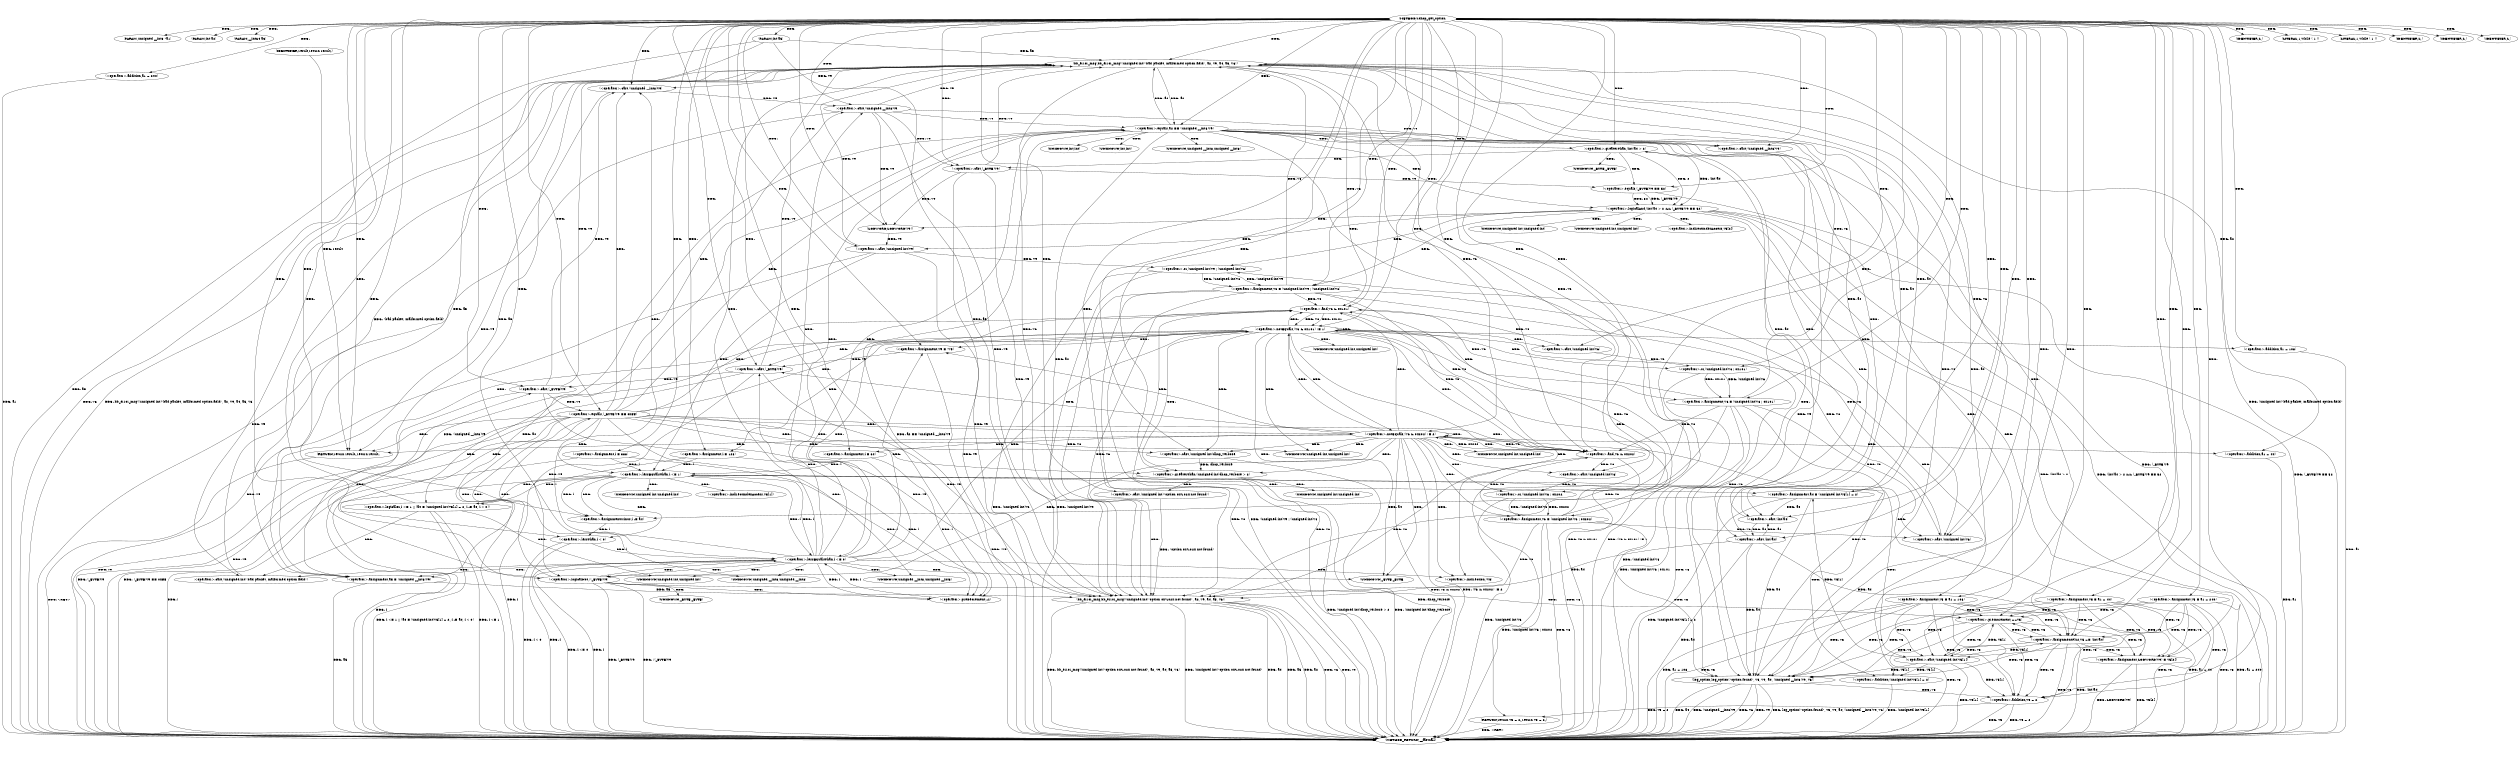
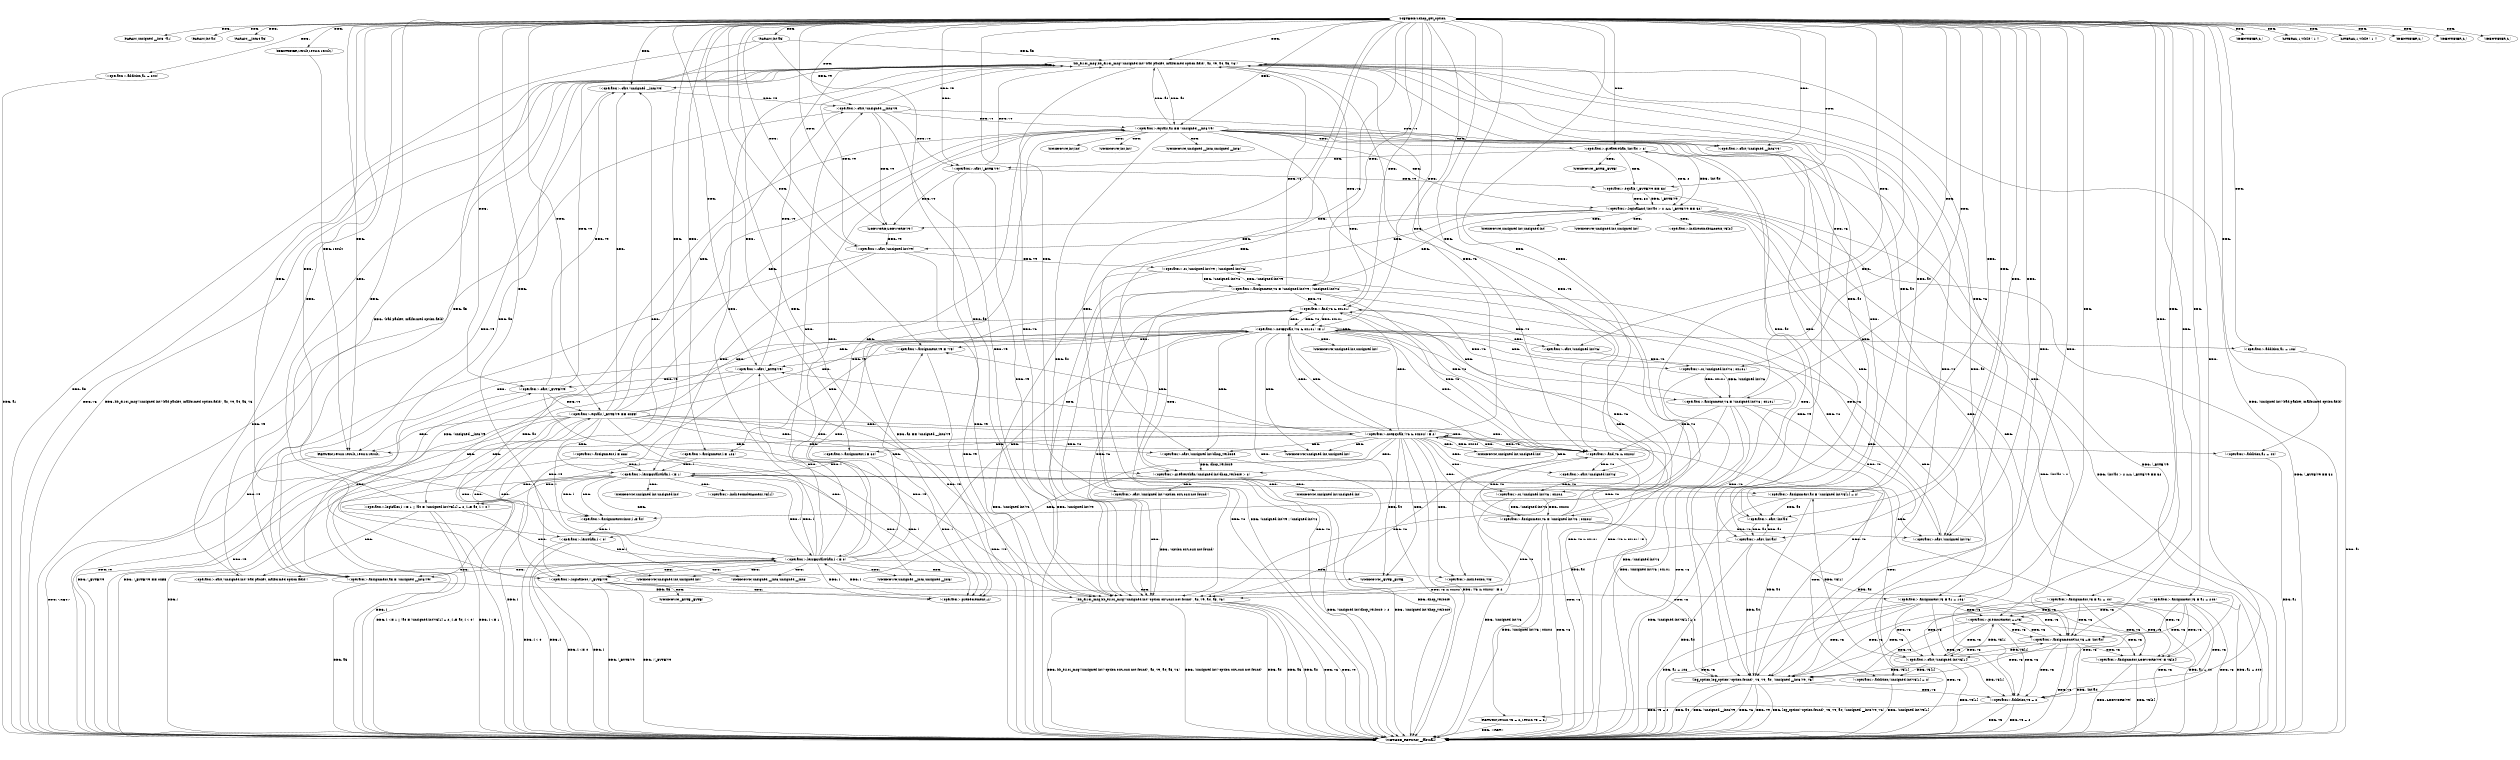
edge "(METHOD,udhcp_get_option)" -> "(IDENTIFIER,result,return result;)": added, label "DDG:"
edge "(METHOD,udhcp_get_option)" -> "(<operator>.addition,a1 + 44)": label "DDG: a2" -> "DDG: "
edge "(<operator>.logicalNot,!(_BYTE)v9)" -> "(<operator>.preIncrement,++v5)": now "(<operator>.logicalNot,!(_BYTE)v9)" -> "(<operator>.assignment,v5 = a1 + 108)"
